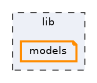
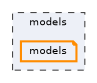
cluster "lib": label "lib" -> "models"
